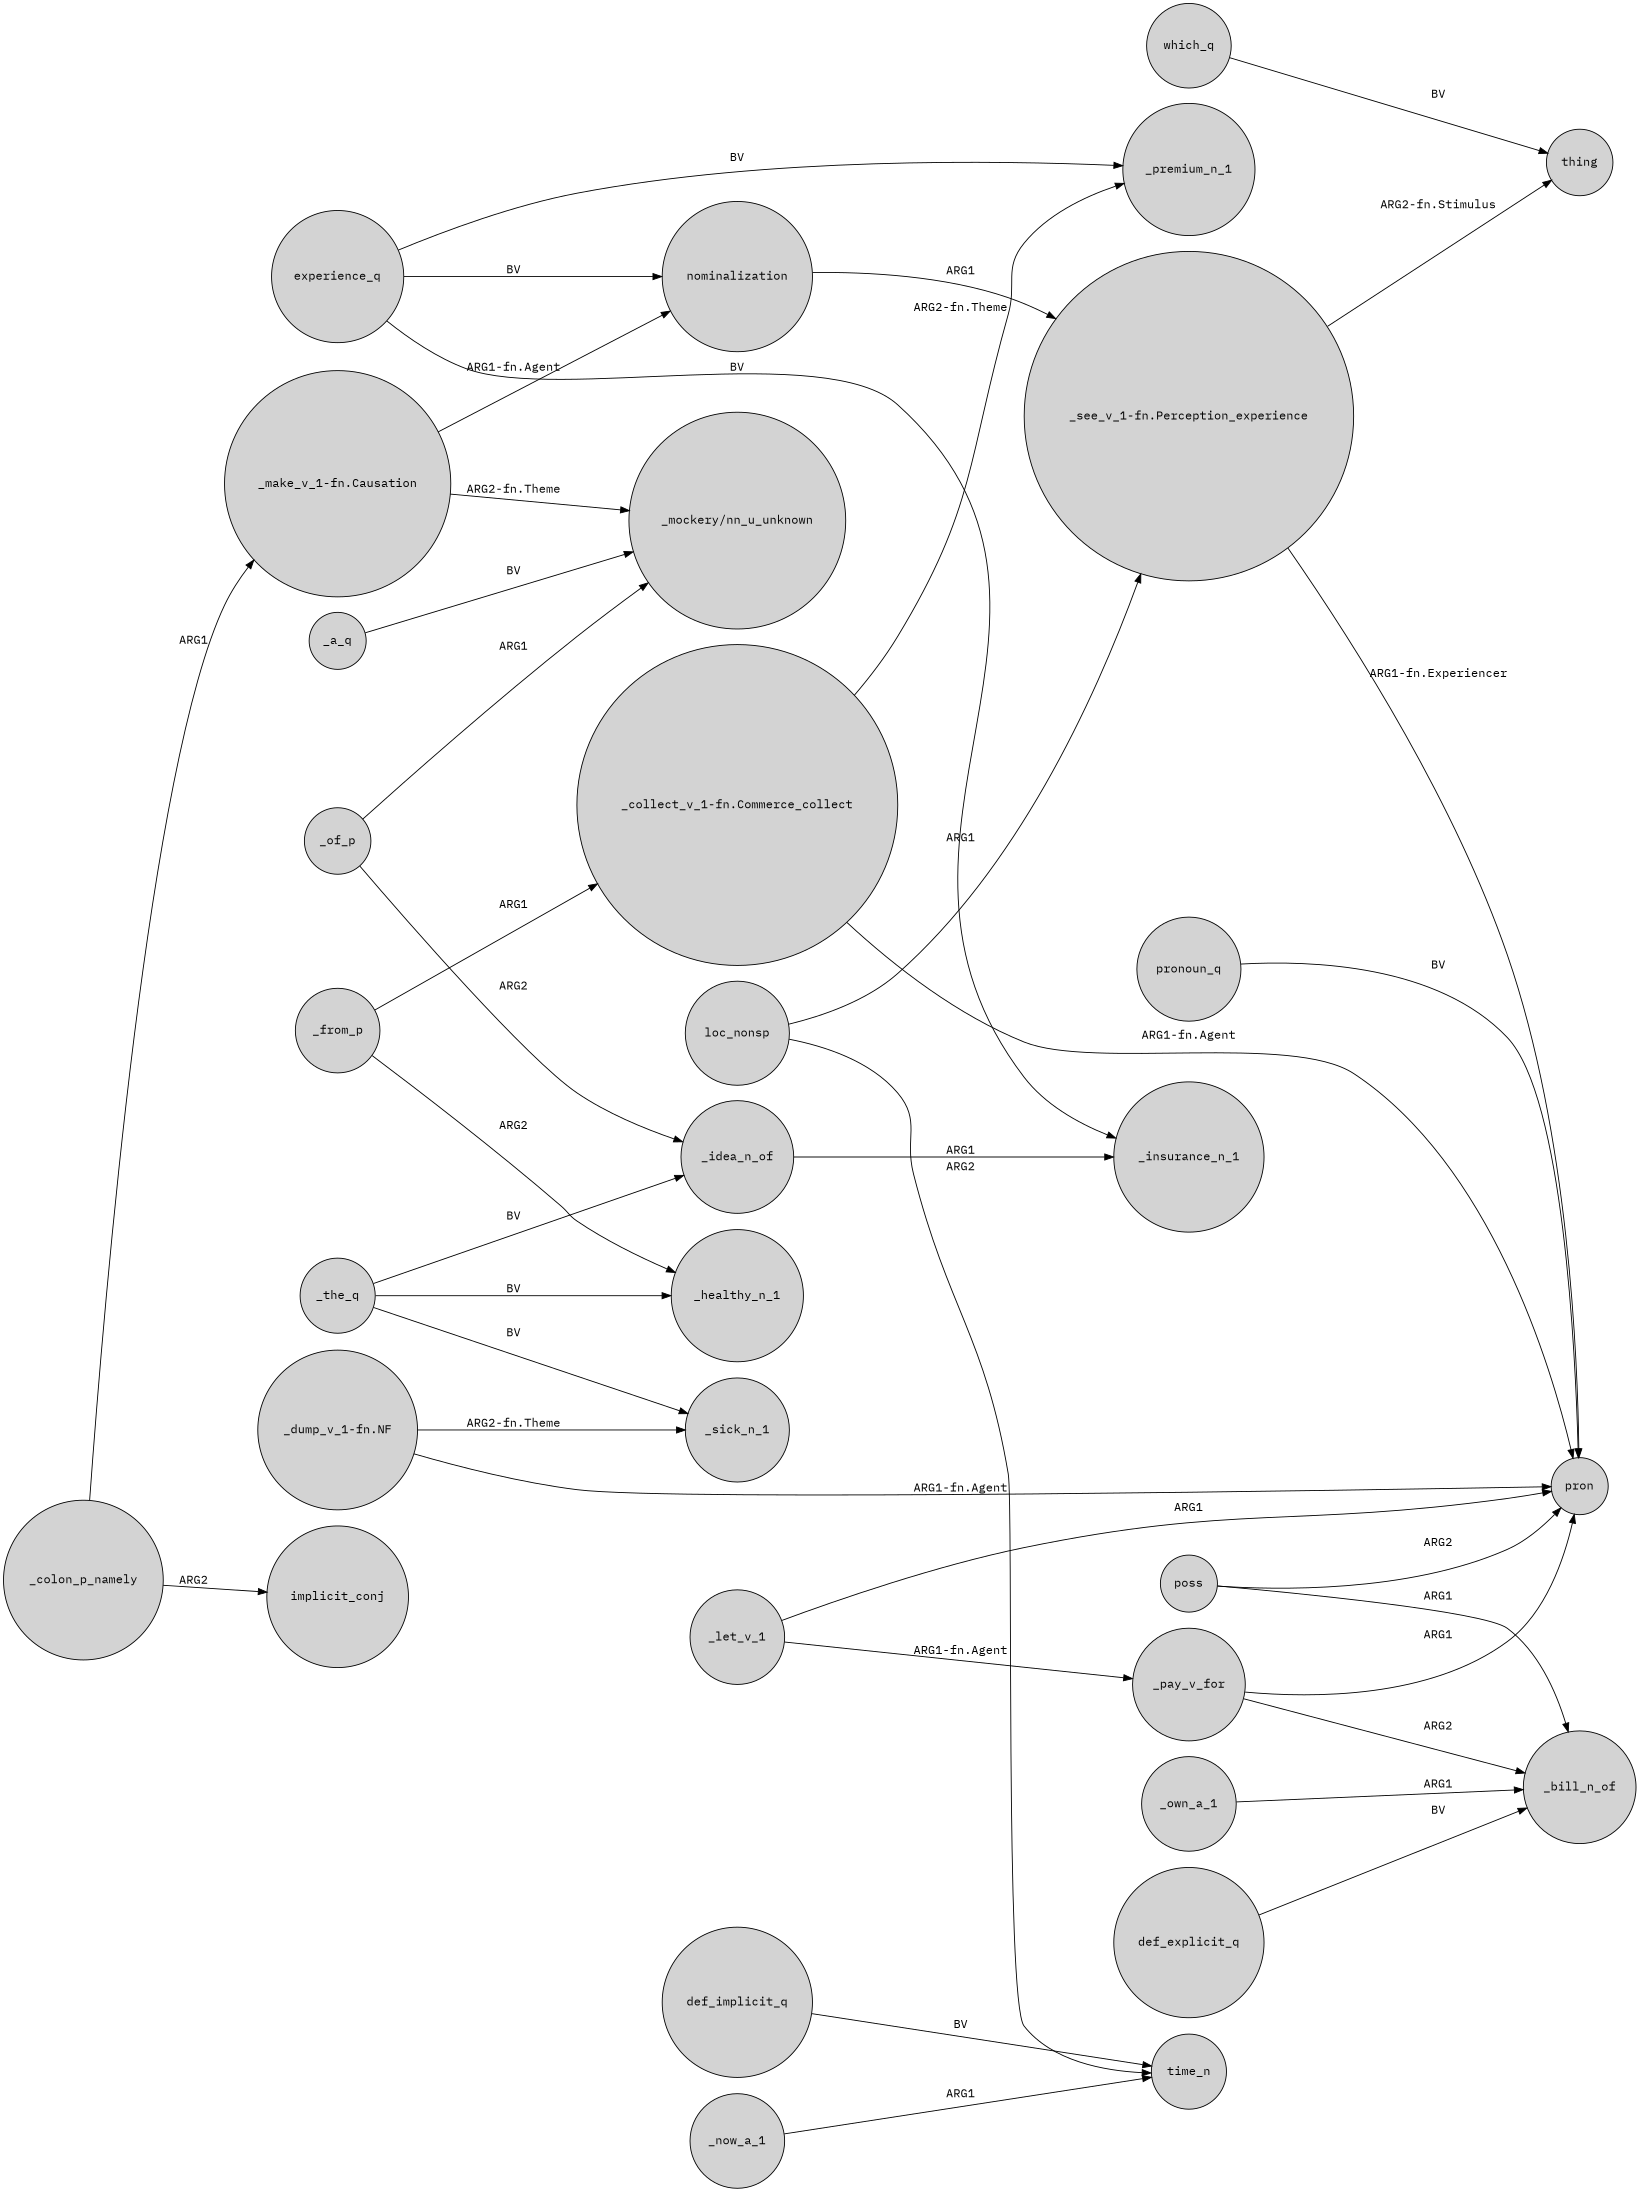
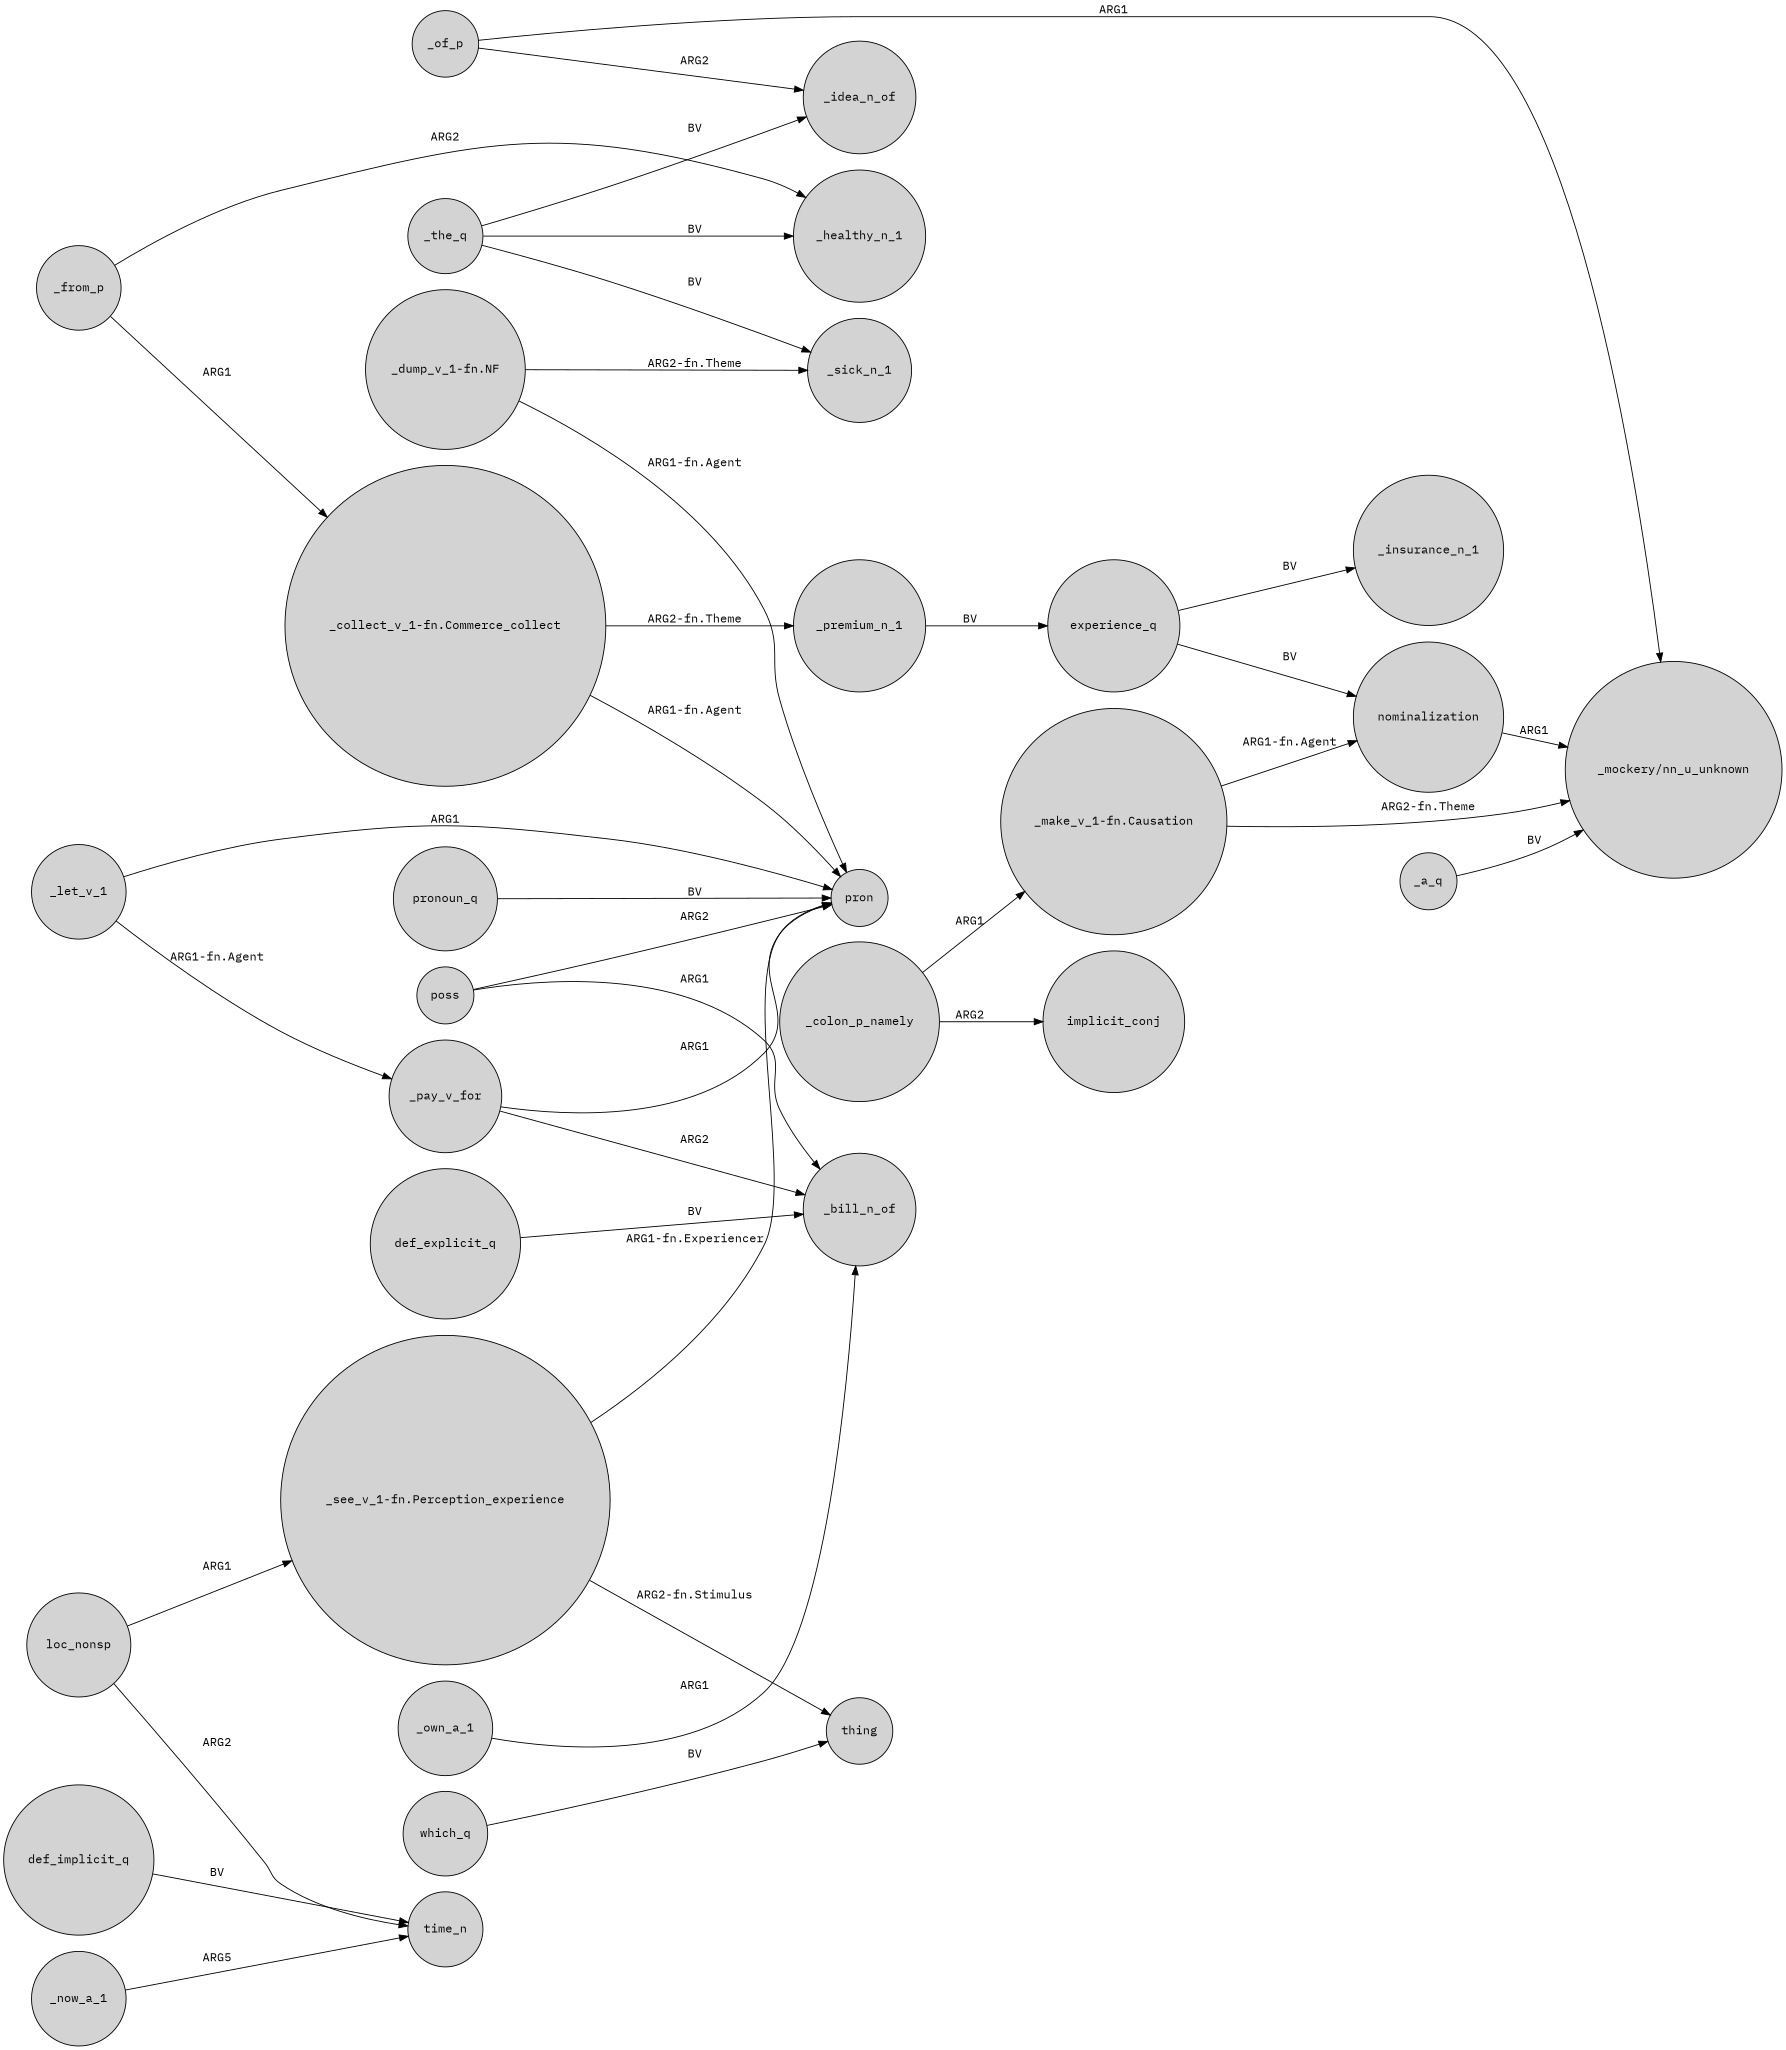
edge "experience_q" -> "_premium_n_1": reversed
edge "nominalization" -> "_see_v_1-fn.Perception_experience": now "nominalization" -> "_mockery/nn_u_unknown"
edge "_idea_n_of" -> "_insurance_n_1": removed, label "ARG1"
edge "_now_a_1" -> "time_n": label "ARG1" -> "ARG5"
